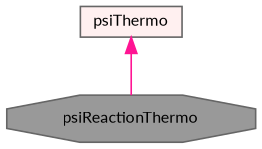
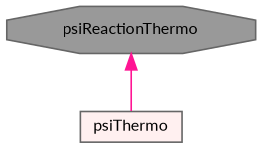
edge "psiReactionThermo" -> "psiThermo": reversed
